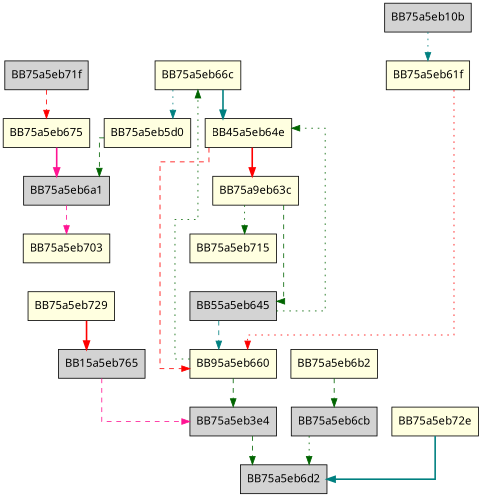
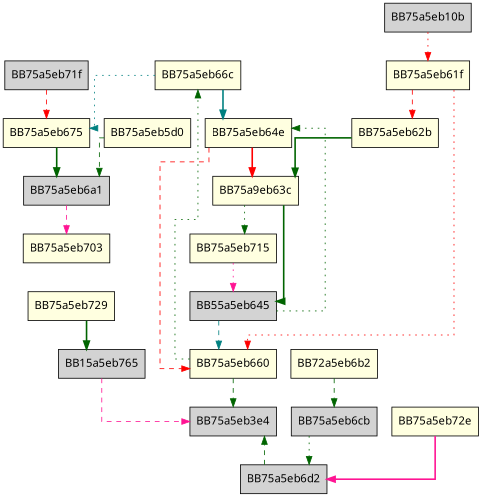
edge "BB75a5eb10b" -> "BB75a5eb61f": color teal -> red
edge "BB75a5eb66c" -> "BB75a5eb5d0": now "BB75a5eb66c" -> "BB75a5eb675"
node "BB45a5eb64e": label "BB45a5eb64e" -> "BB75a5eb64e"
node "BB75a5eb62b": added
edge "BB75a5eb675" -> "BB75a5eb6a1": color deeppink -> darkgreen
edge "BB75a9eb63c" -> "BB55a5eb645": style dashed -> bold
edge "BB75a5eb715" -> "BB55a5eb645": added
edge "BB75a5eb729" -> "BB15a5eb765": color red -> darkgreen
node "BB95a5eb660": label "BB95a5eb660" -> "BB75a5eb660"
node "BB75a5eb6b2": label "BB75a5eb6b2" -> "BB72a5eb6b2"
edge "BB75a5eb3e4" -> "BB75a5eb6d2": reversed
edge "BB75a5eb72e" -> "BB75a5eb6d2": color teal -> deeppink
